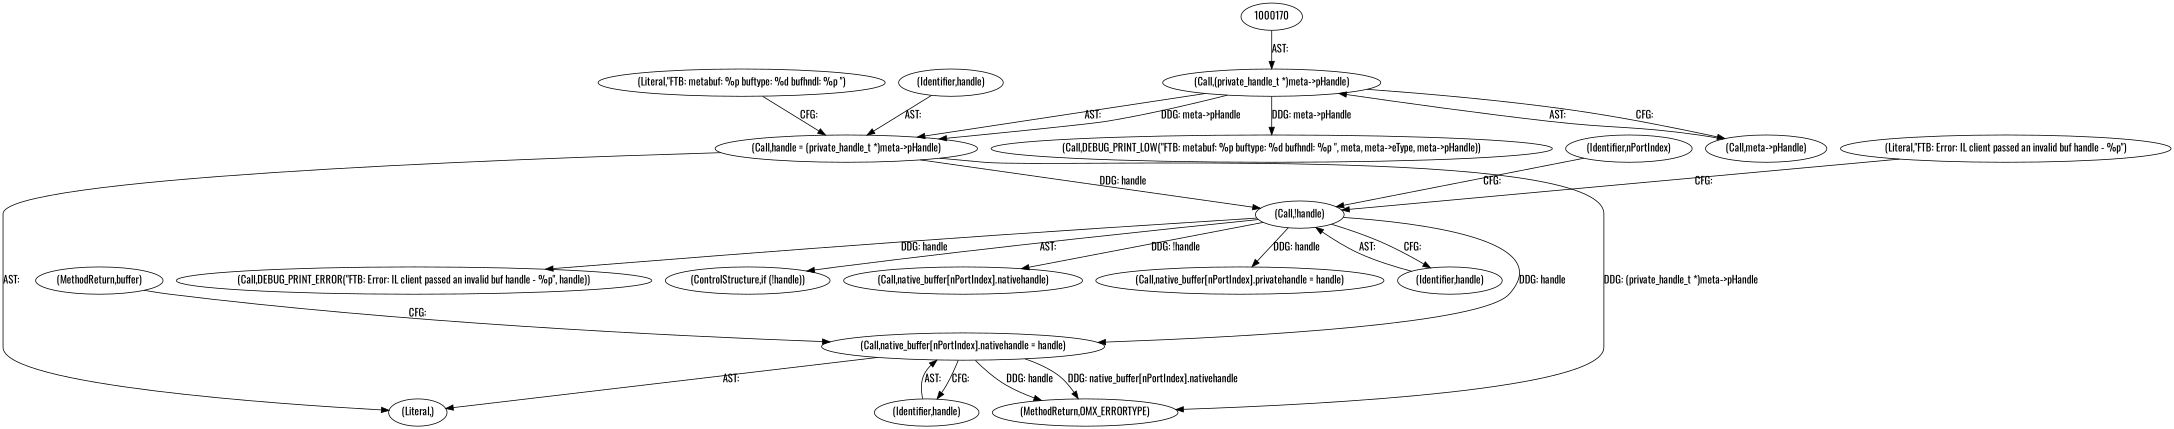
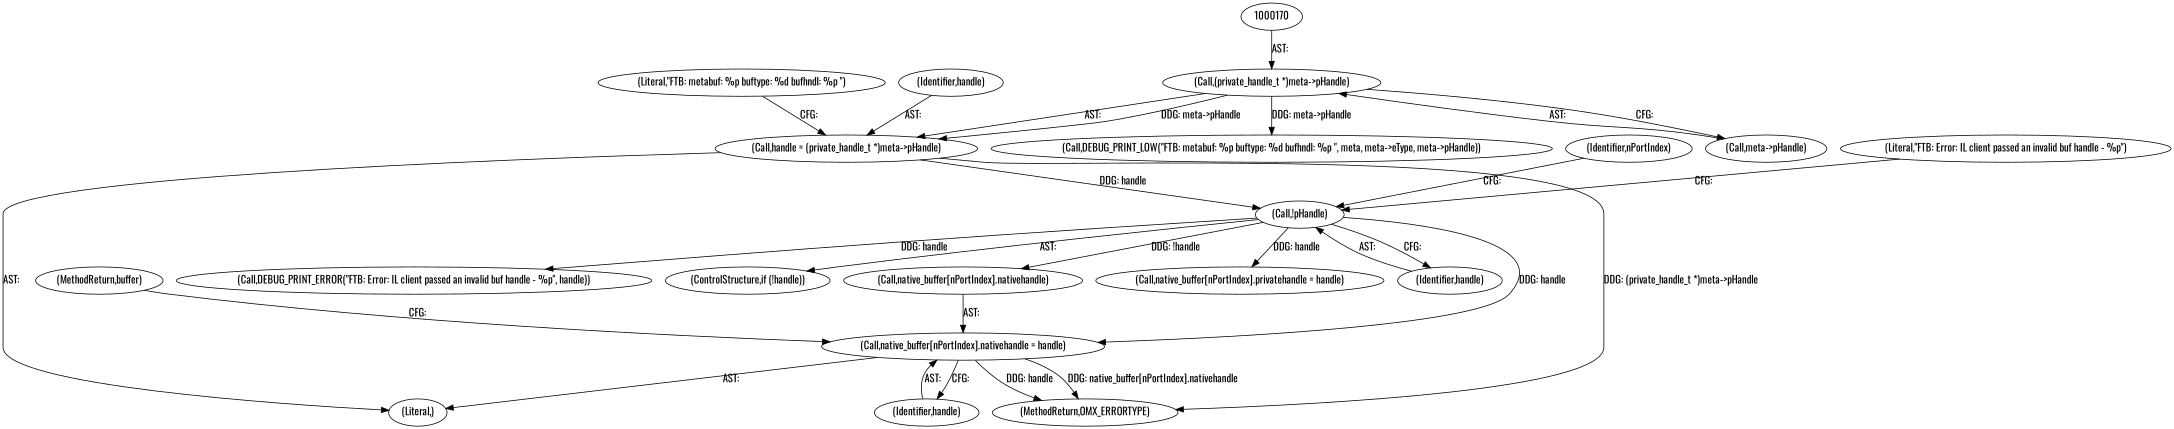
node "(Call,!handle)": label "(Call,!handle)" -> "(Call,!pHandle)"
edge "(Call,native_buffer[nPortIndex].nativehandle)" -> "(Call,native_buffer[nPortIndex].nativehandle = handle)": added, label "AST:"
